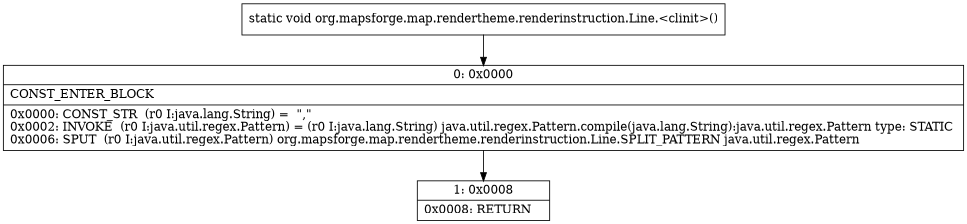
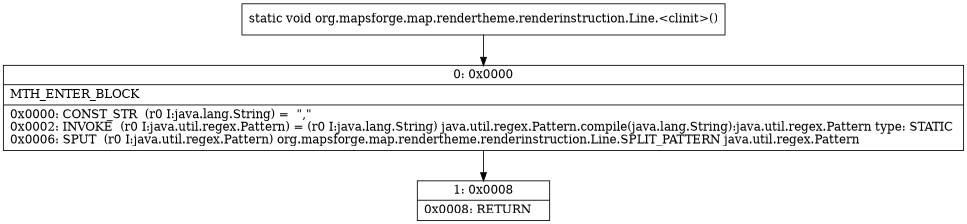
node "0: 0x0000": text "CONST_ENTER_BLOCK" -> "MTH_ENTER_BLOCK"
